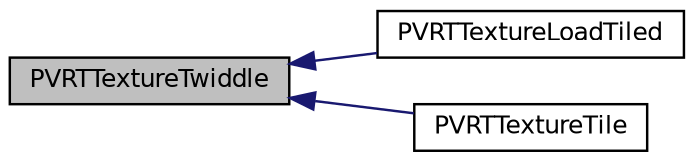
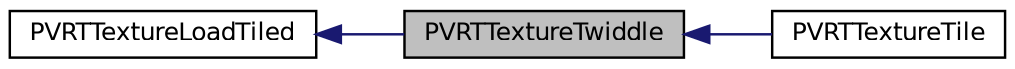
edge "PVRTTextureLoadTiled" -> "PVRTTextureTwiddle": reversed
